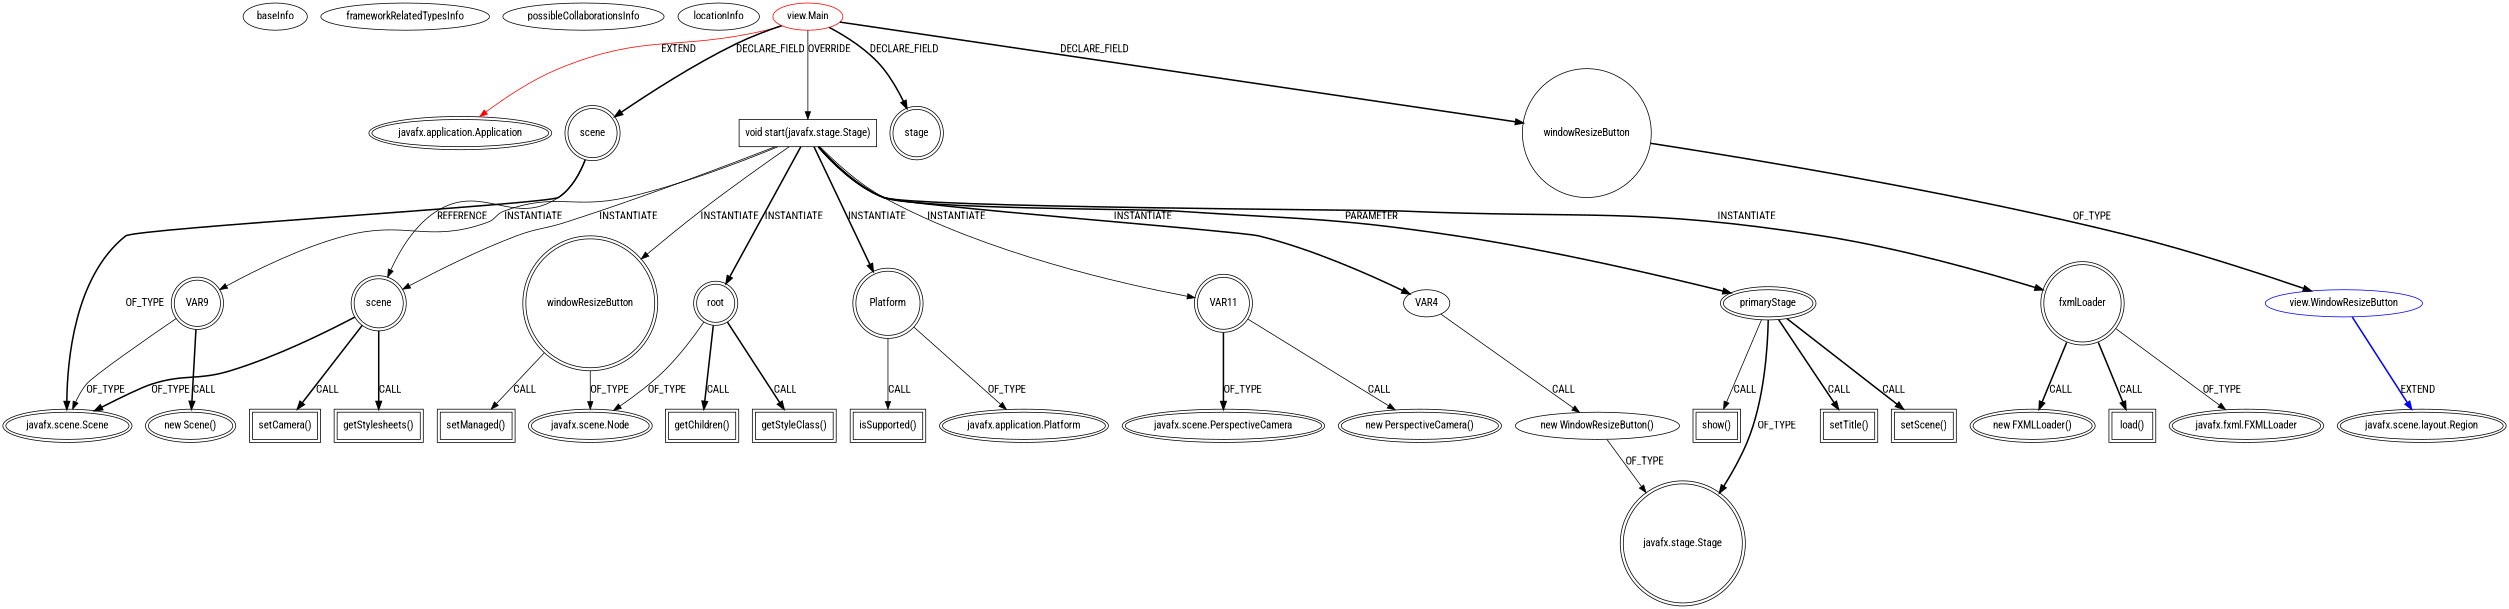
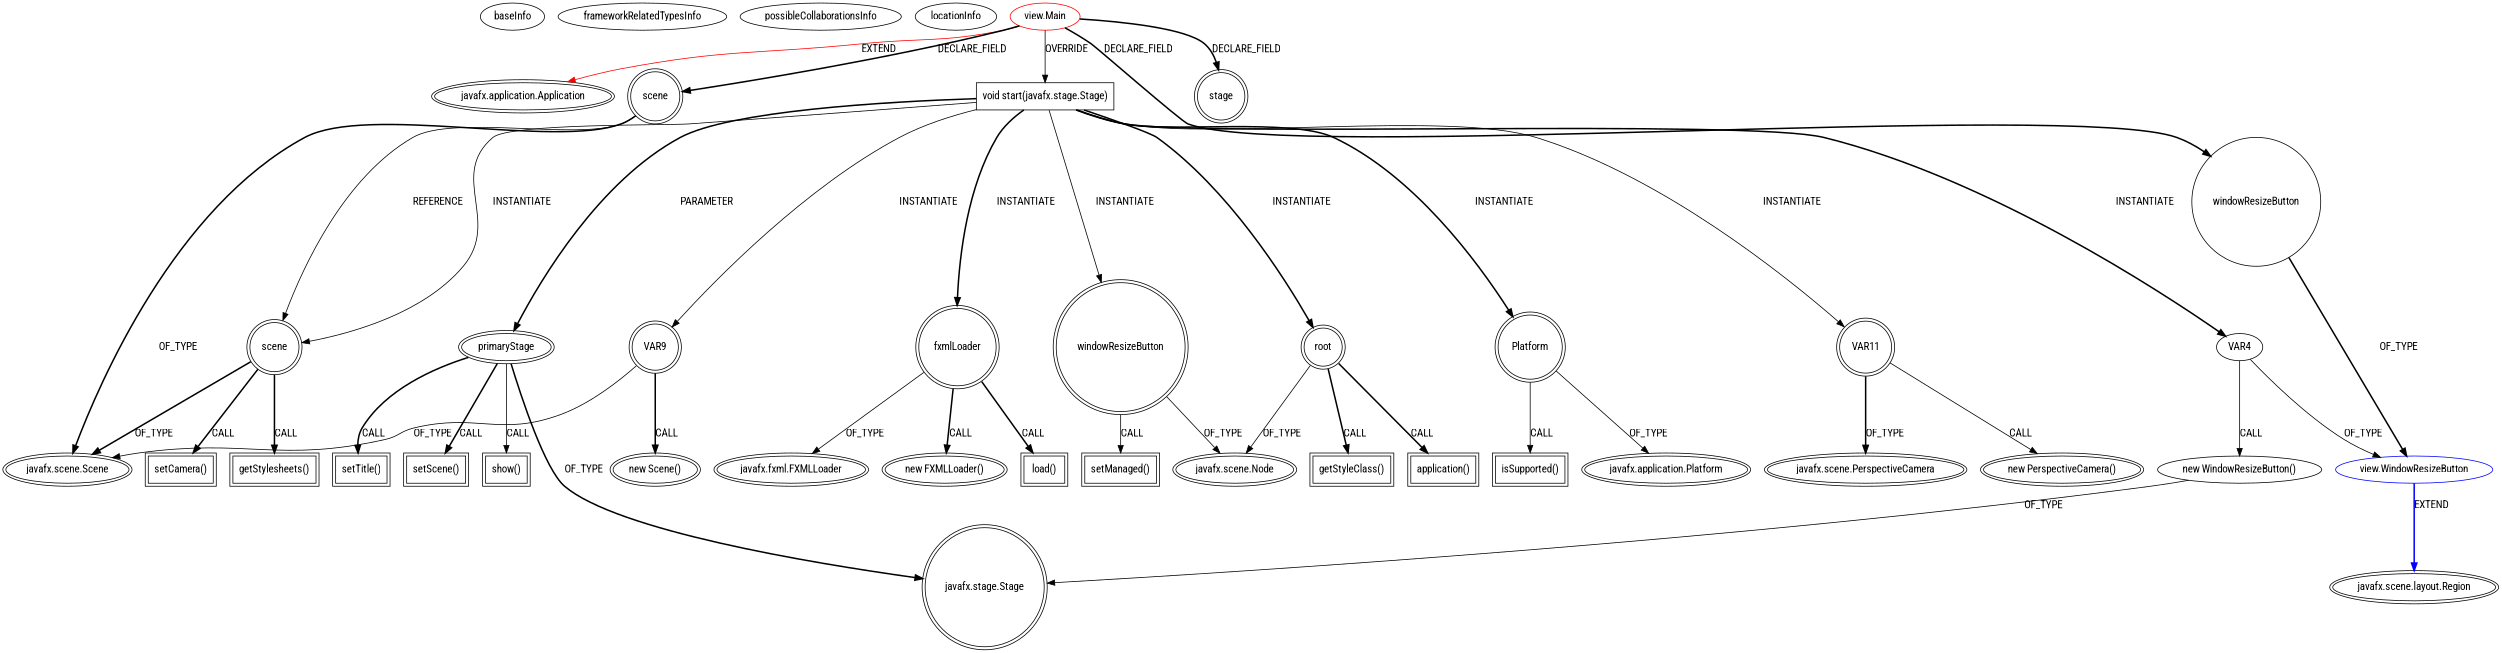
edge "VAR4" -> "view.WindowResizeButton": added, label "OF_TYPE"
node "getChildren()": label "getChildren()" -> "application()"
